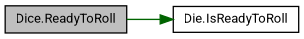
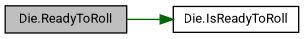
node "Dice.ReadyToRoll": label "Dice.ReadyToRoll" -> "Die.ReadyToRoll"
